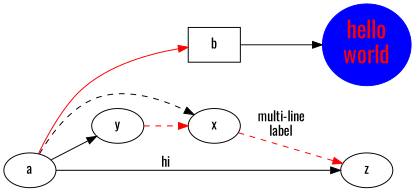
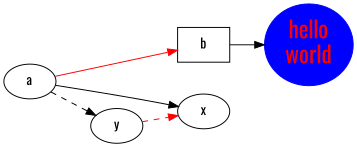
edge "a" -> "x": style dashed -> solid
edge "a" -> "y": style solid -> dashed
node "z": removed
